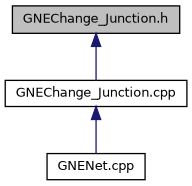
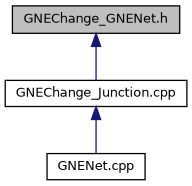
node "GNEChange_Junction.h": label "GNEChange_Junction.h" -> "GNEChange_GNENet.h"
